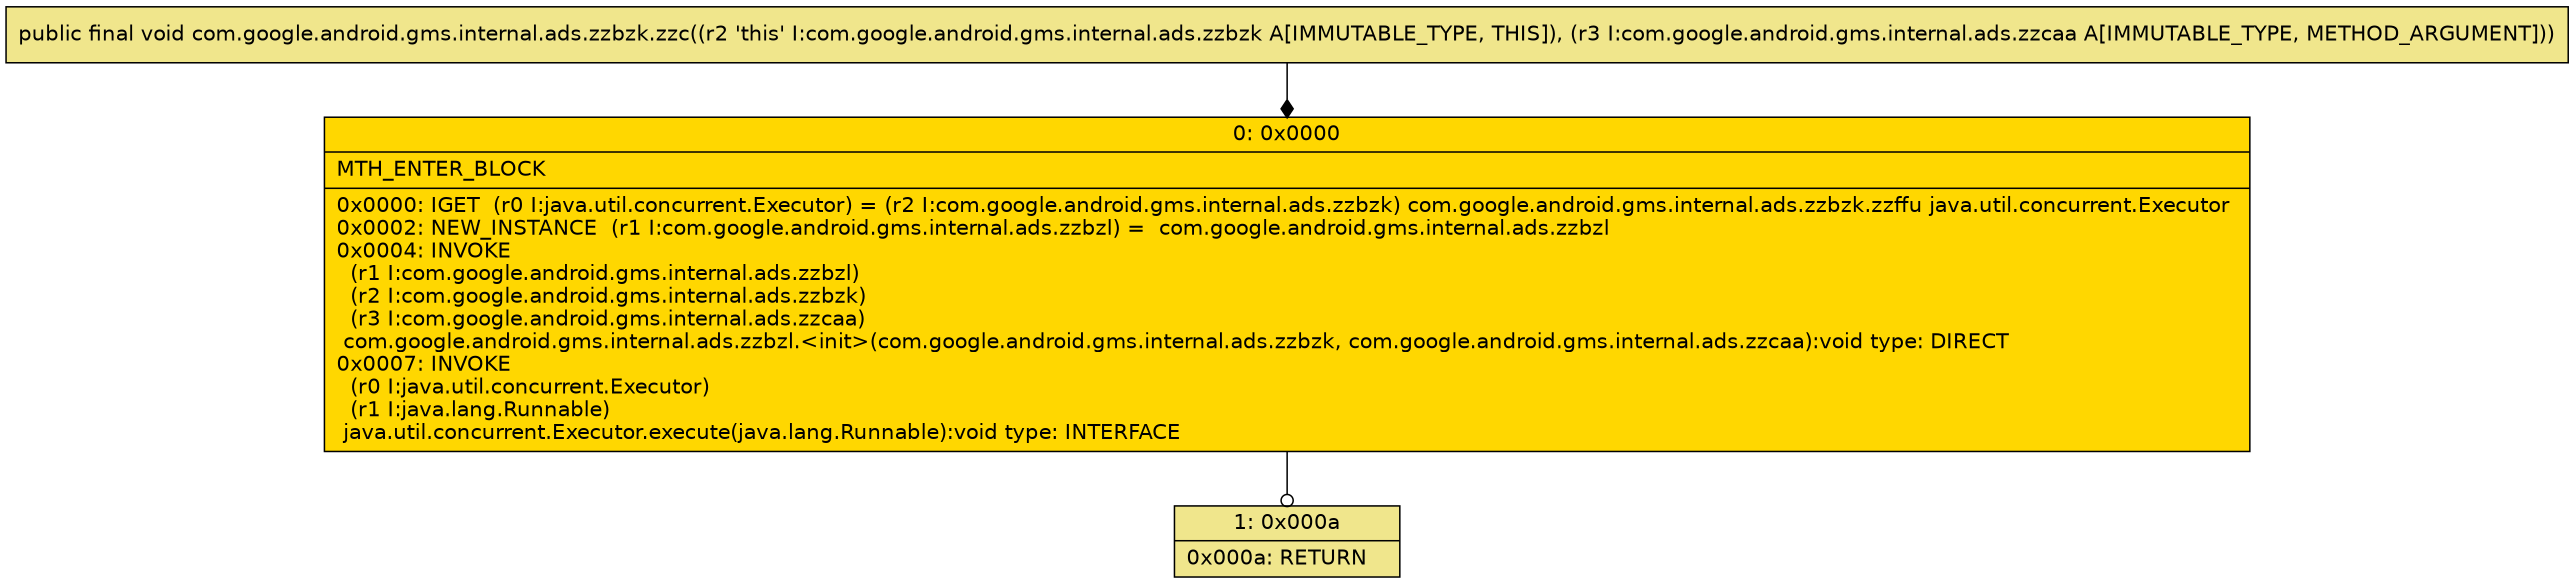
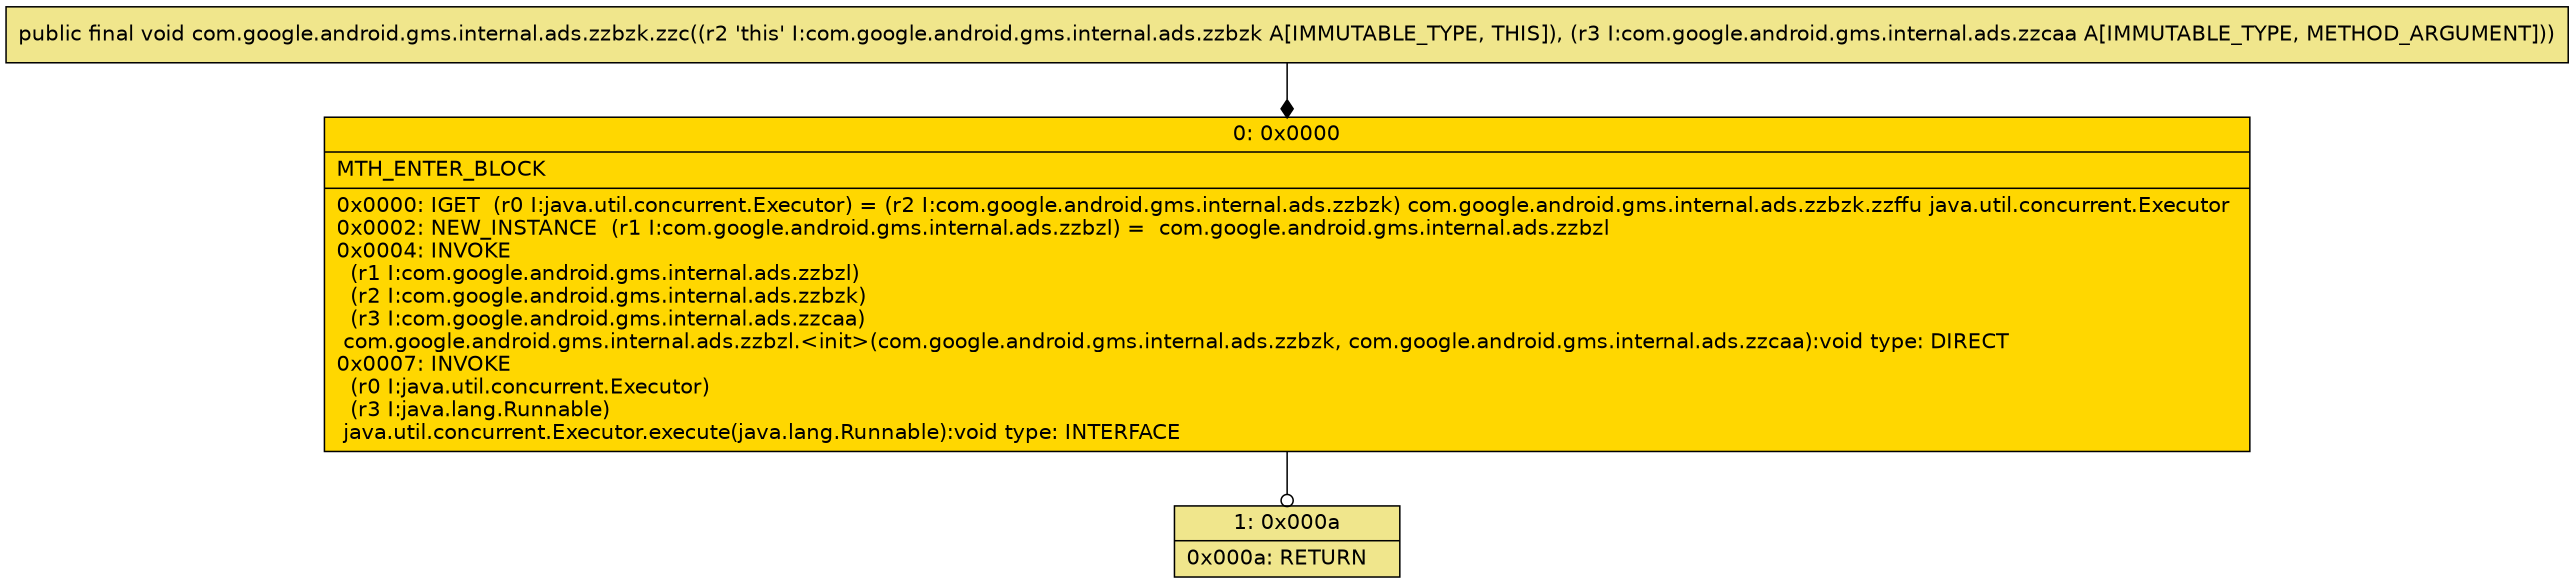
node "0: 0x0000": text "(r1 I:java.lang.Runnable)" -> "(r3 I:java.lang.Runnable)"
